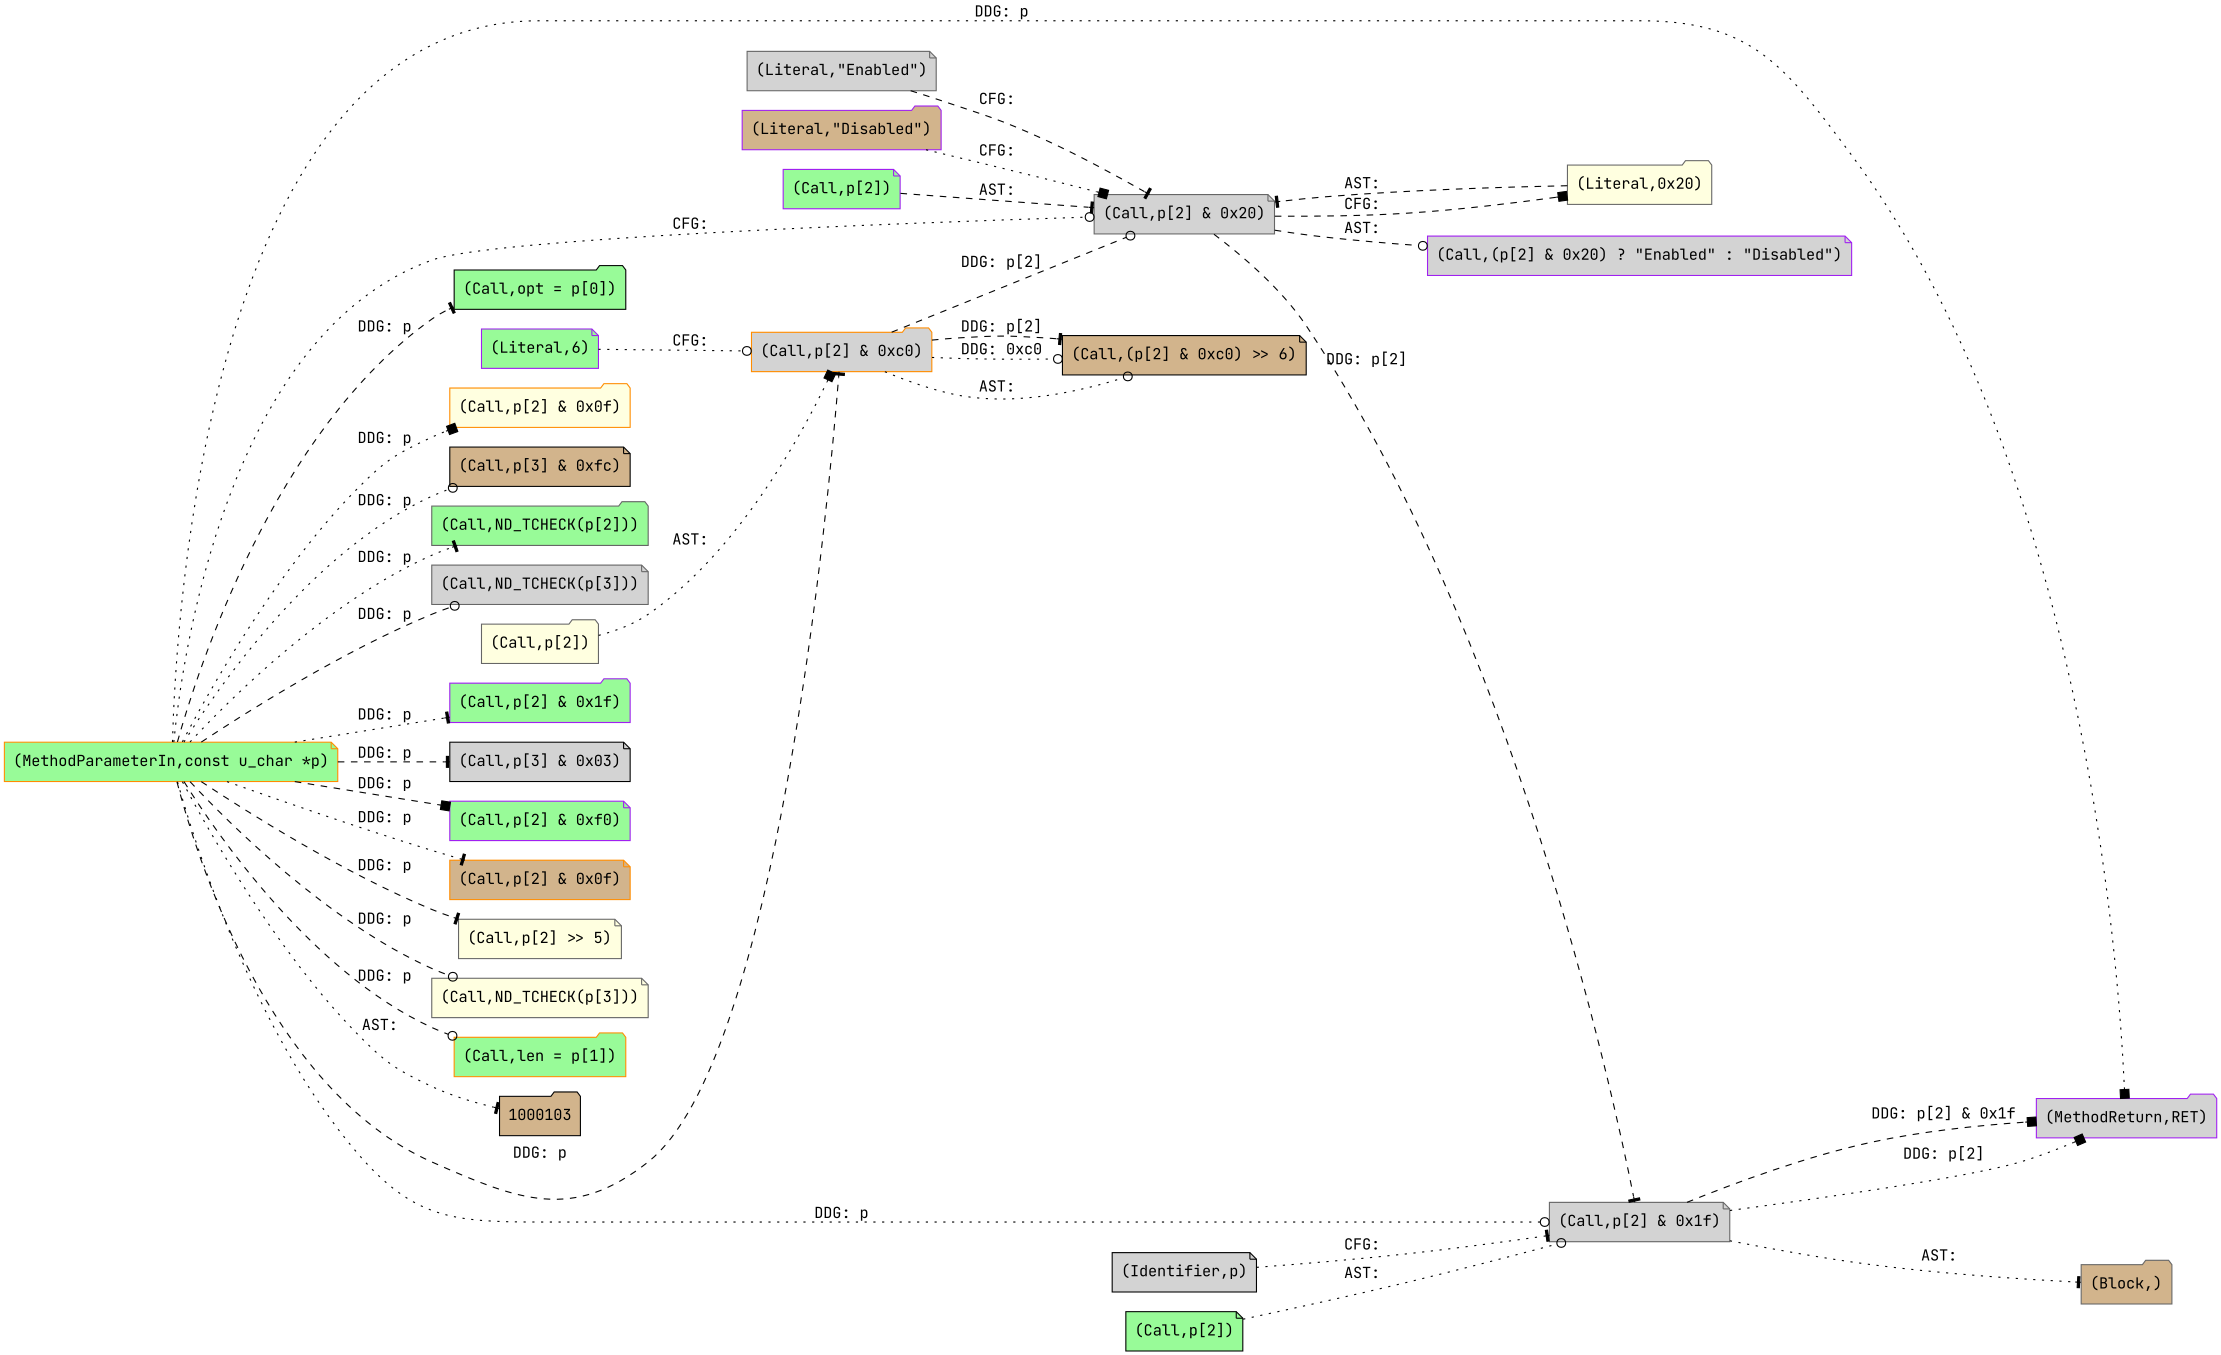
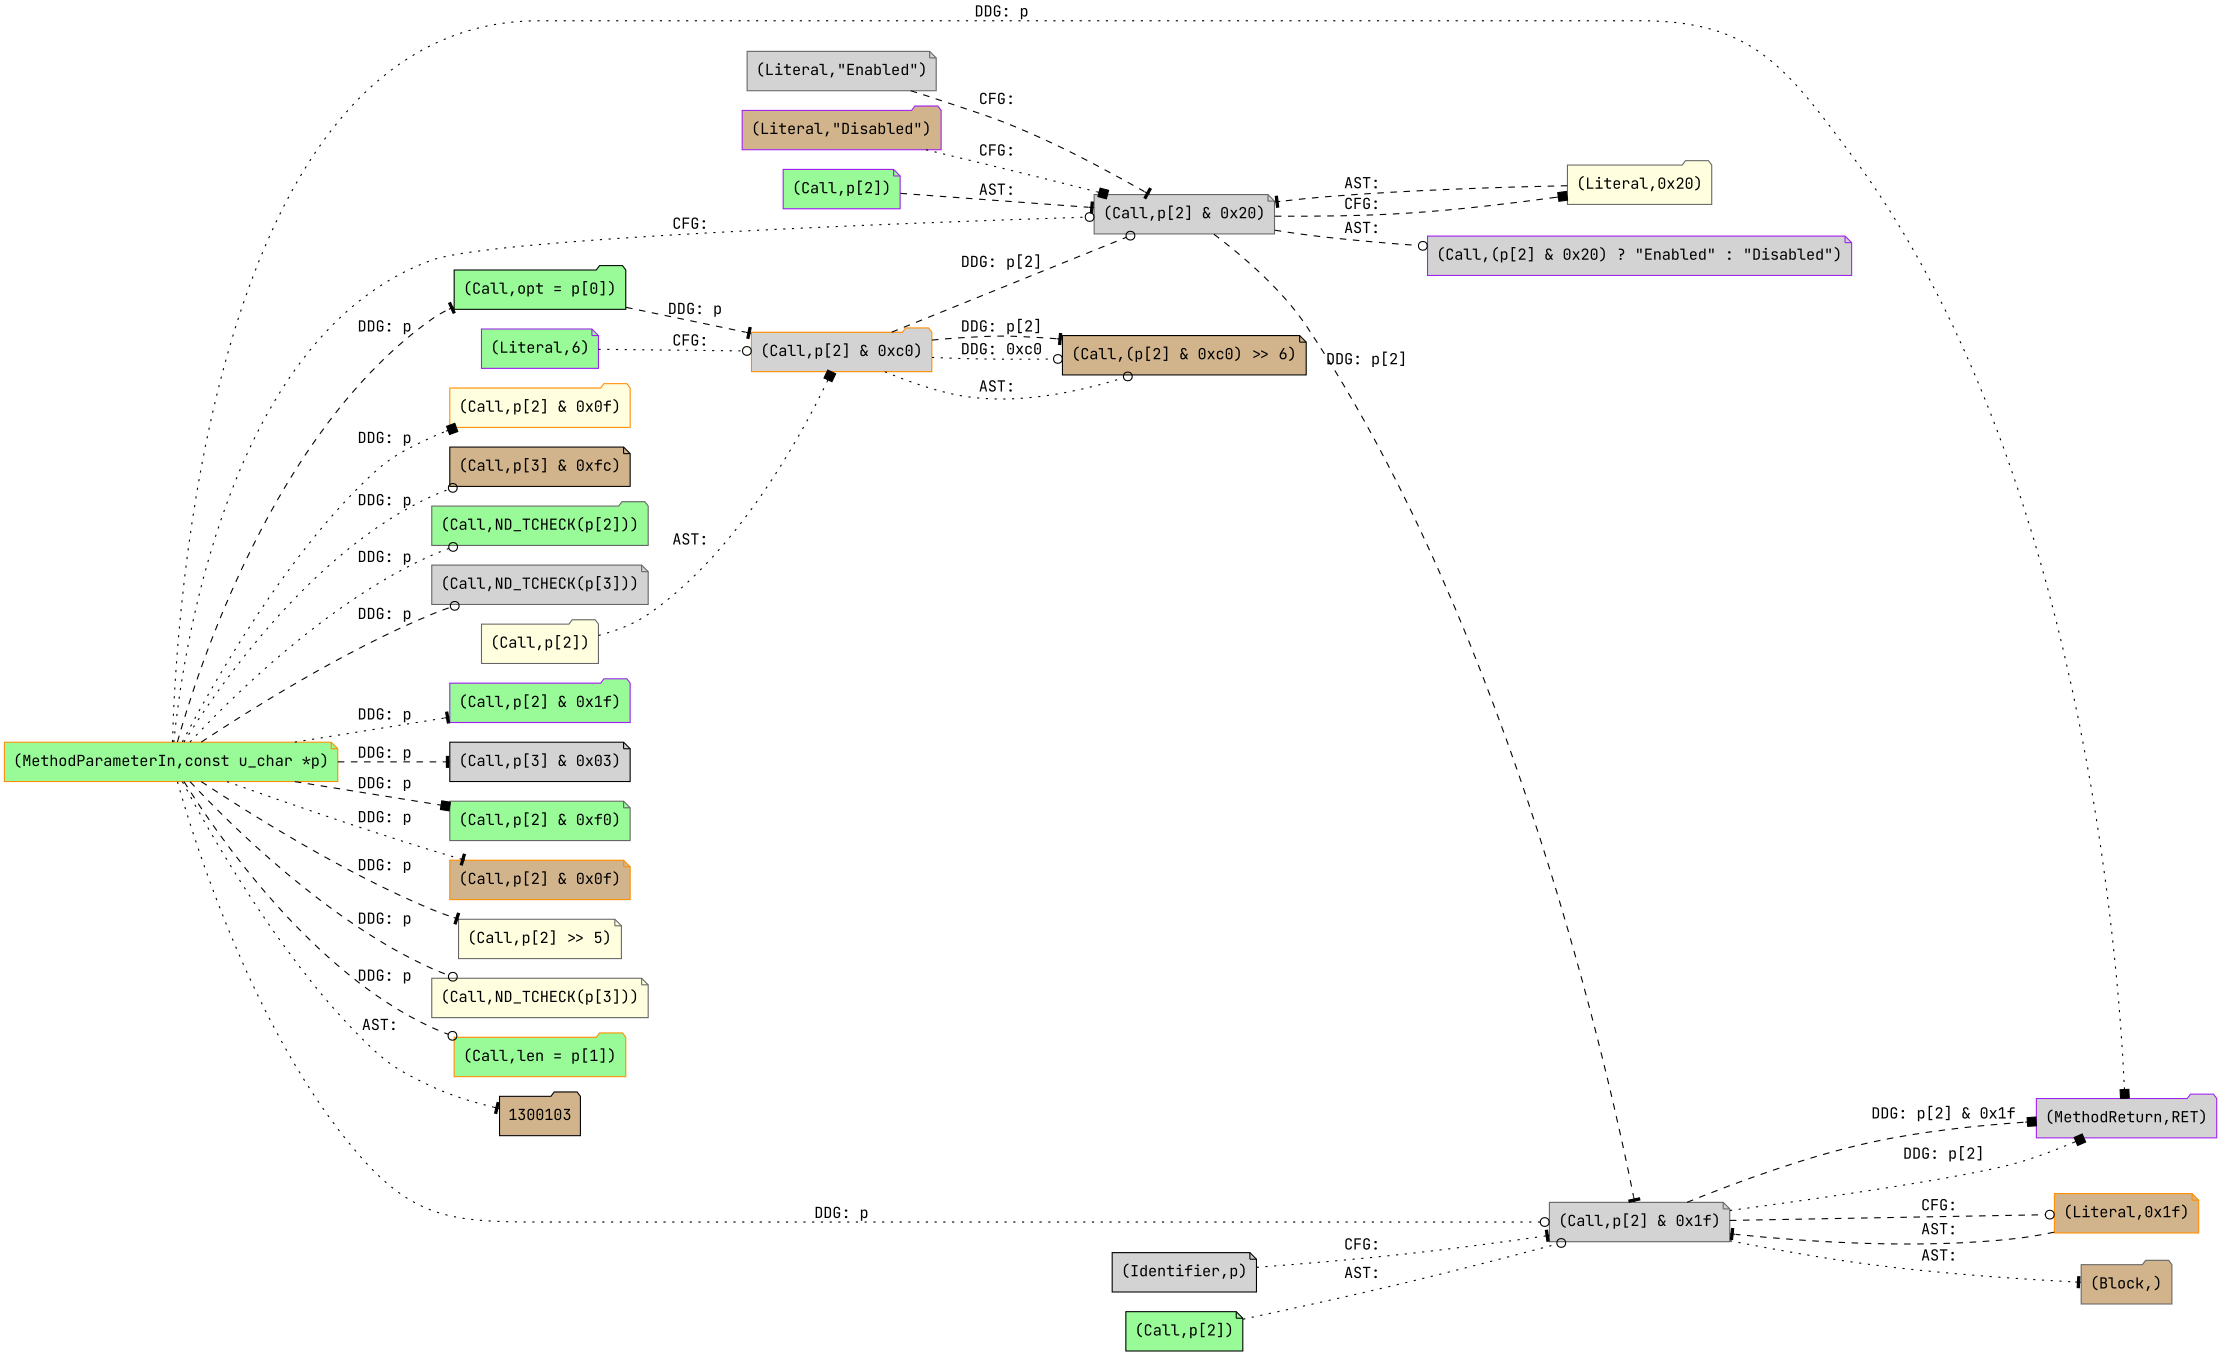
edge "(MethodParameterIn,const u_char *p)" -> "(Call,ND_TCHECK(p[2]))": arrowhead tee -> odot
node "(Call,p[2] & 0xf0)": color purple -> gray40
node "1000103": label "1000103" -> "1300103"
edge "(MethodParameterIn,const u_char *p)" -> "(Call,p[2] & 0xc0)": now "(Call,opt = p[0])" -> "(Call,p[2] & 0xc0)"
node "(Literal,0x1f)": added
